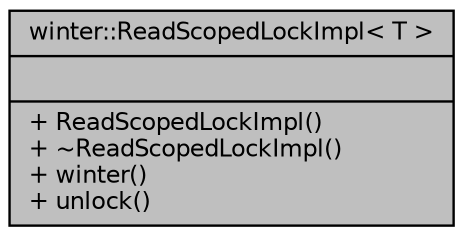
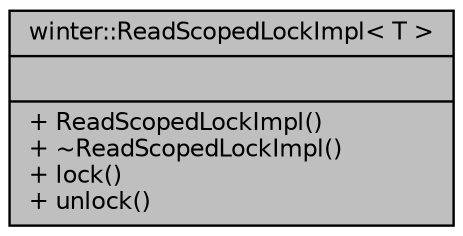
node "winter::ReadScopedLockImpl< T >": text "+ winter()" -> "+ lock()"
